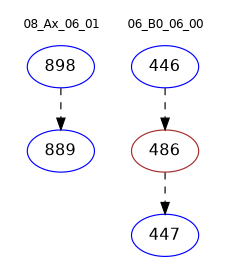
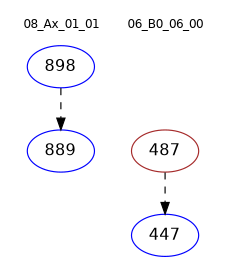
cluster "08_Ax_06_01": label "08_Ax_06_01" -> "08_Ax_01_01"
node "446": removed
node "486": label "486" -> "487"
